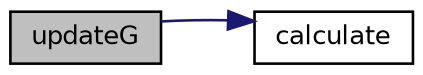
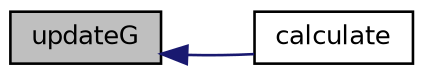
edge "updateG" -> "calculate": reversed
